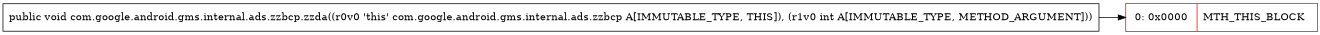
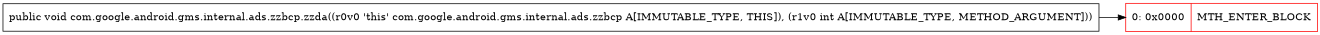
node "0: 0x0000": text "MTH_THIS_BLOCK" -> "MTH_ENTER_BLOCK"
